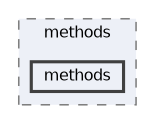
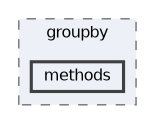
cluster "methods": label "methods" -> "groupby"
